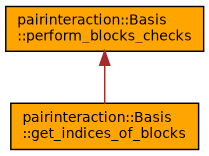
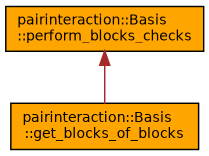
node "pairinteraction::Basis ::get_indices_of_blocks": label "pairinteraction::Basis ::get_indices_of_blocks" -> "pairinteraction::Basis ::get_blocks_of_blocks"
